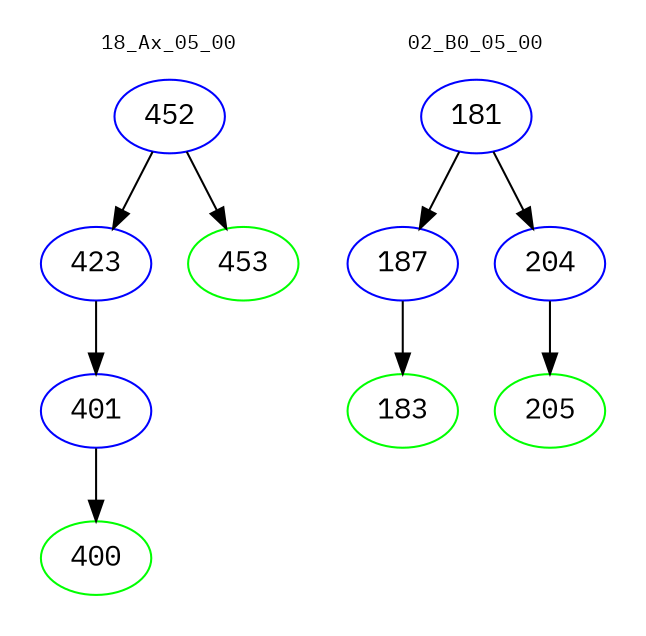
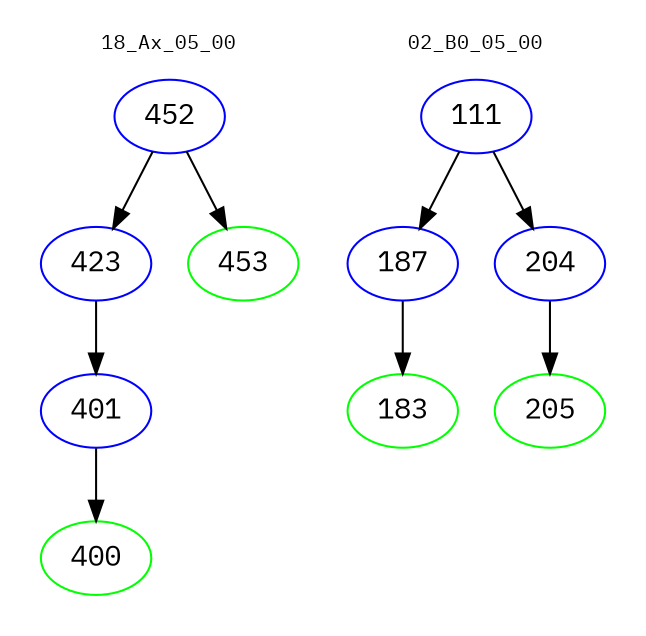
node "181": label "181" -> "111"
